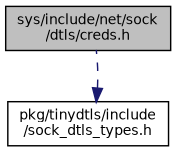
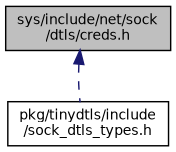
edge "sys/include/net/sock /dtls/creds.h" -> "pkg/tinydtls/include /sock_dtls_types.h": reversed
